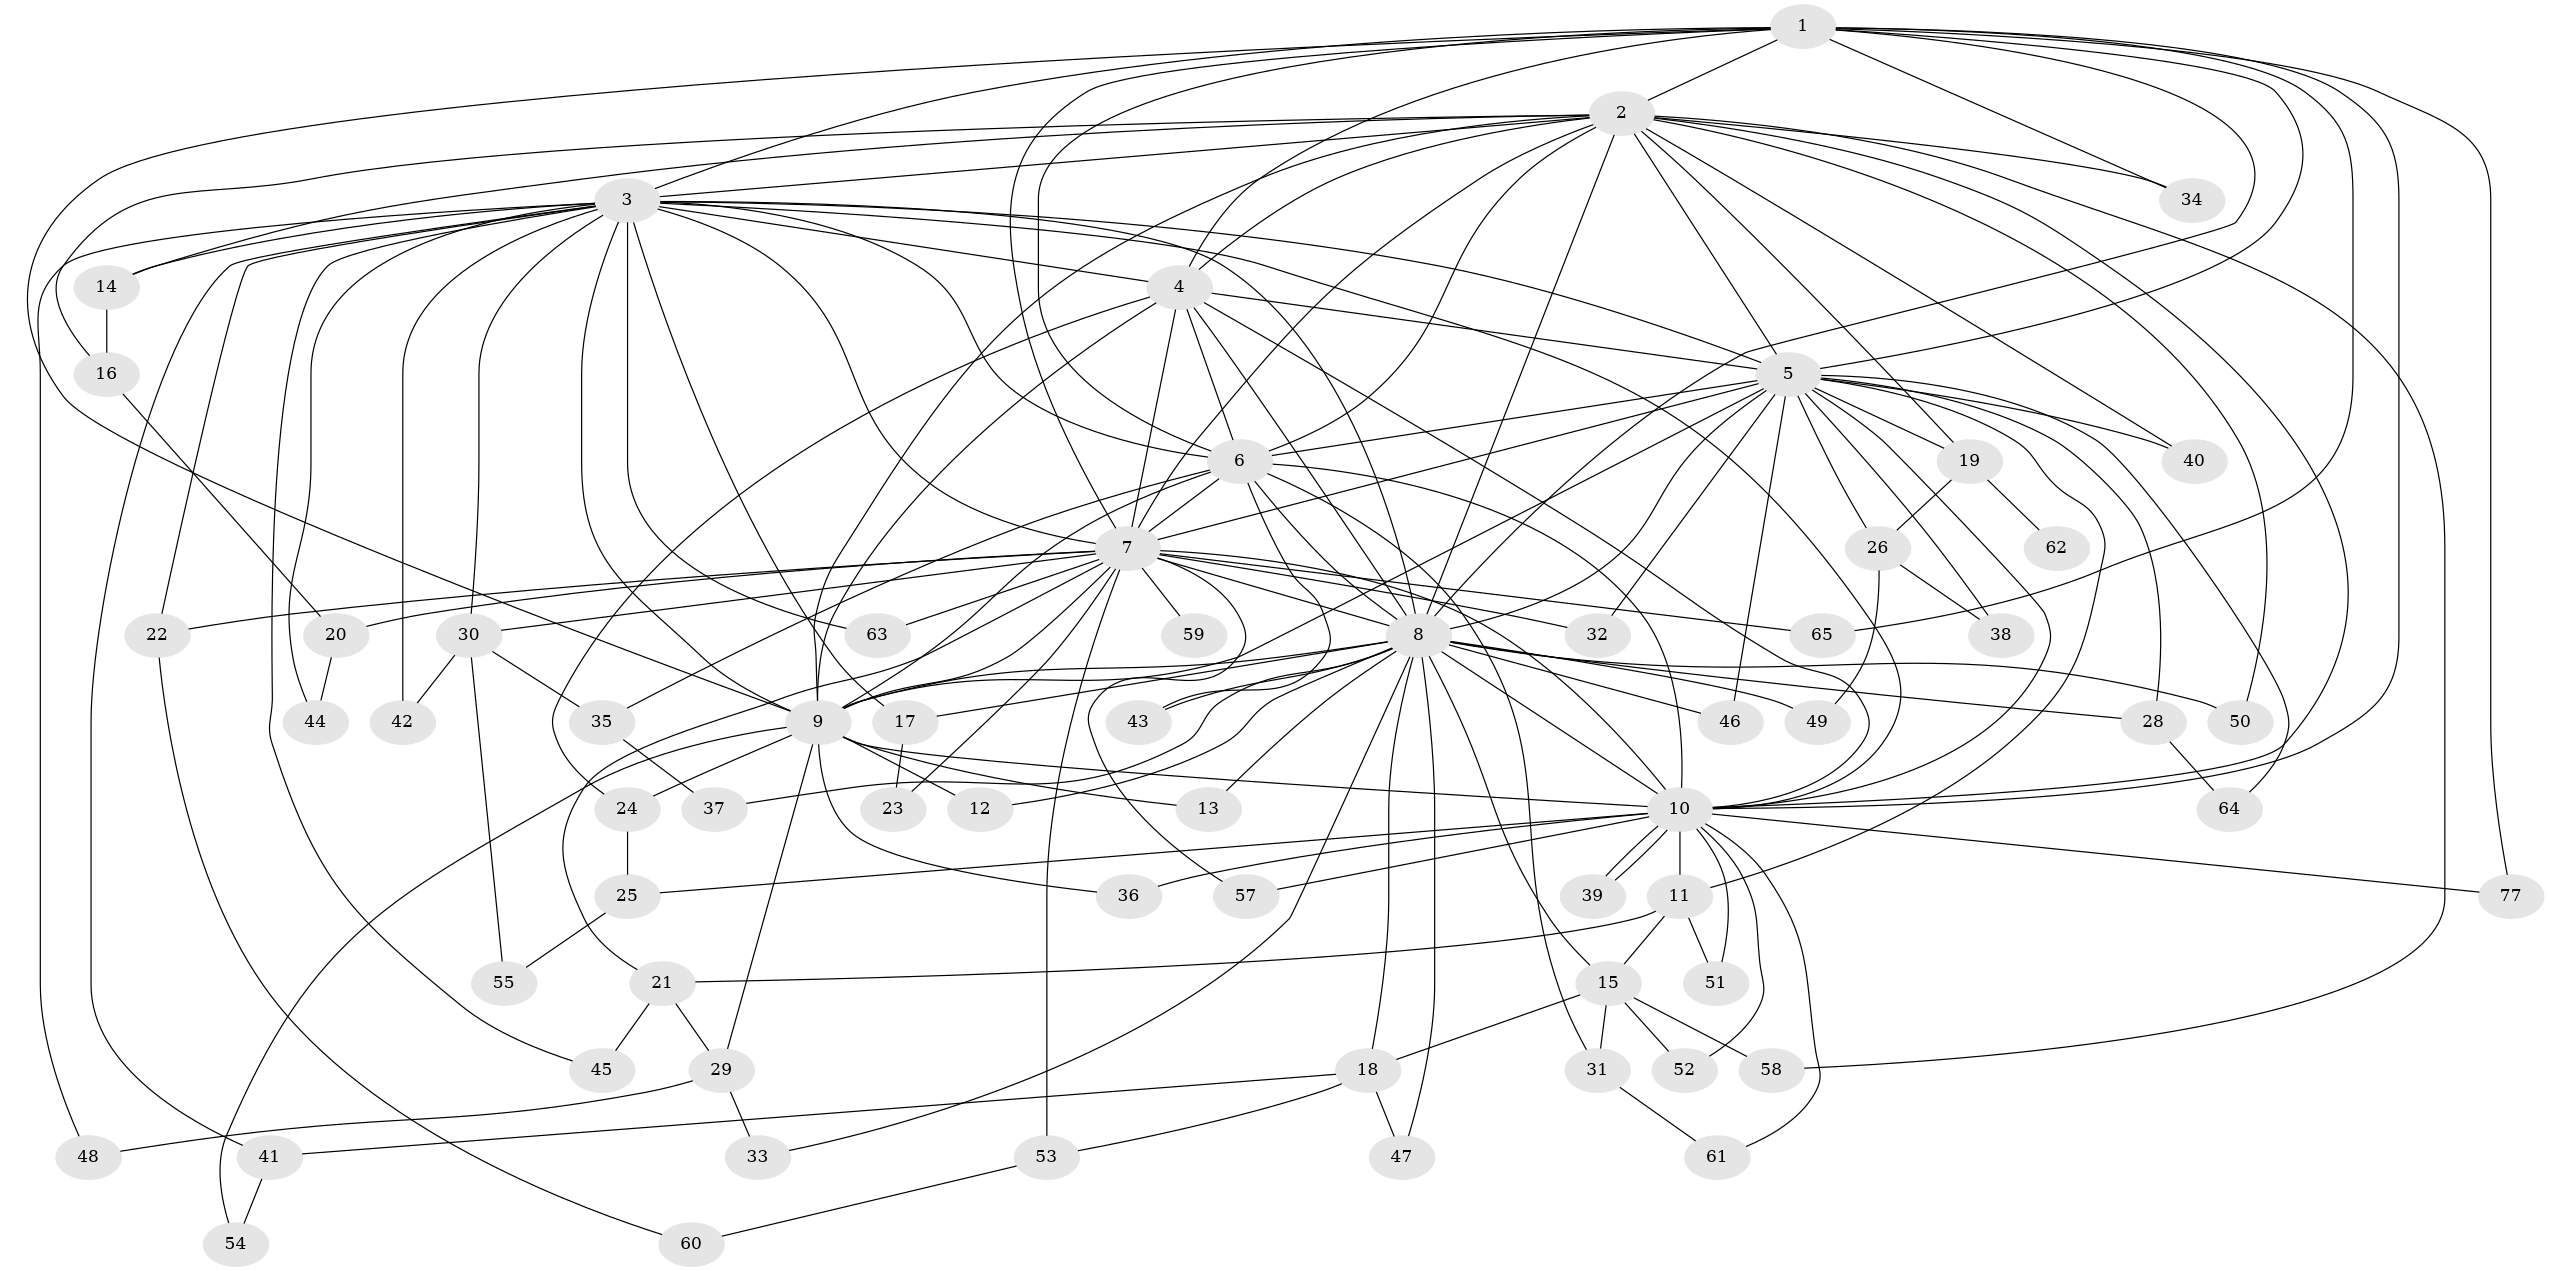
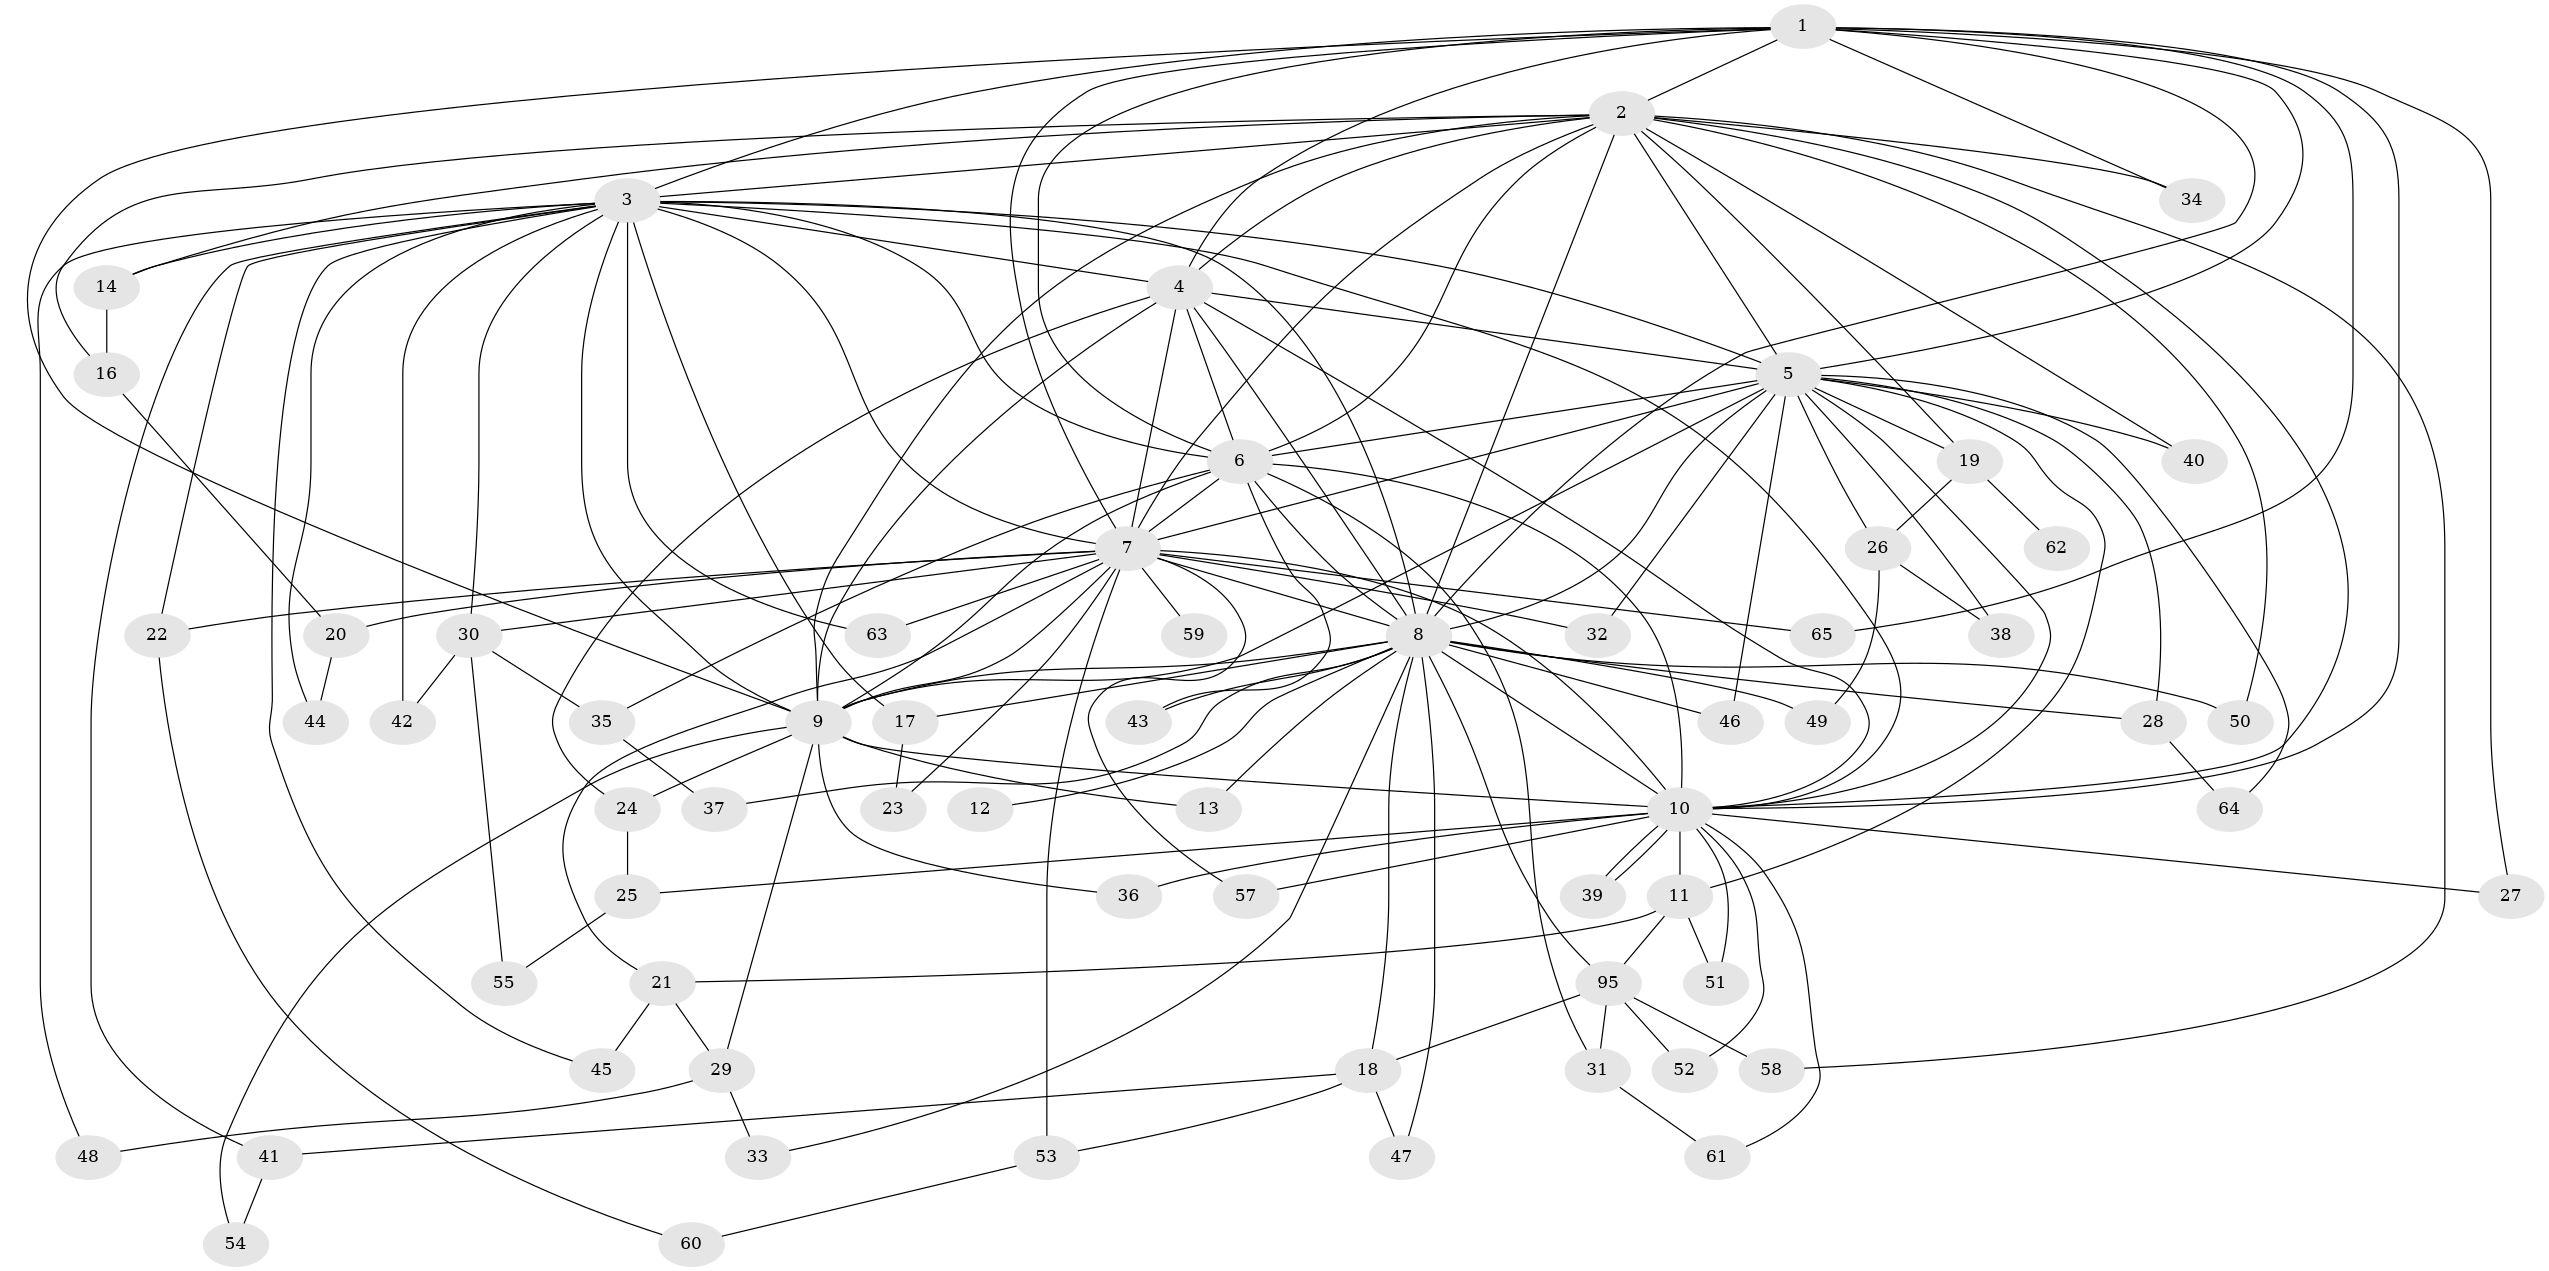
edge "9" -- "12": removed
node "77": label "77" -> "27"
node "15": label "15" -> "95"
